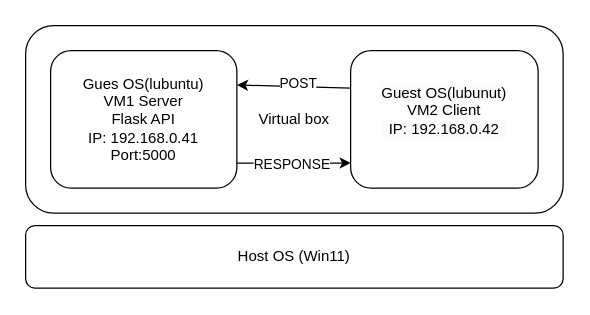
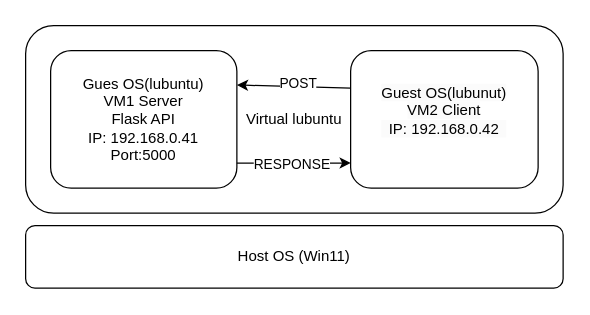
node "Virtual box": label "Virtual box" -> "Virtual lubuntu"
